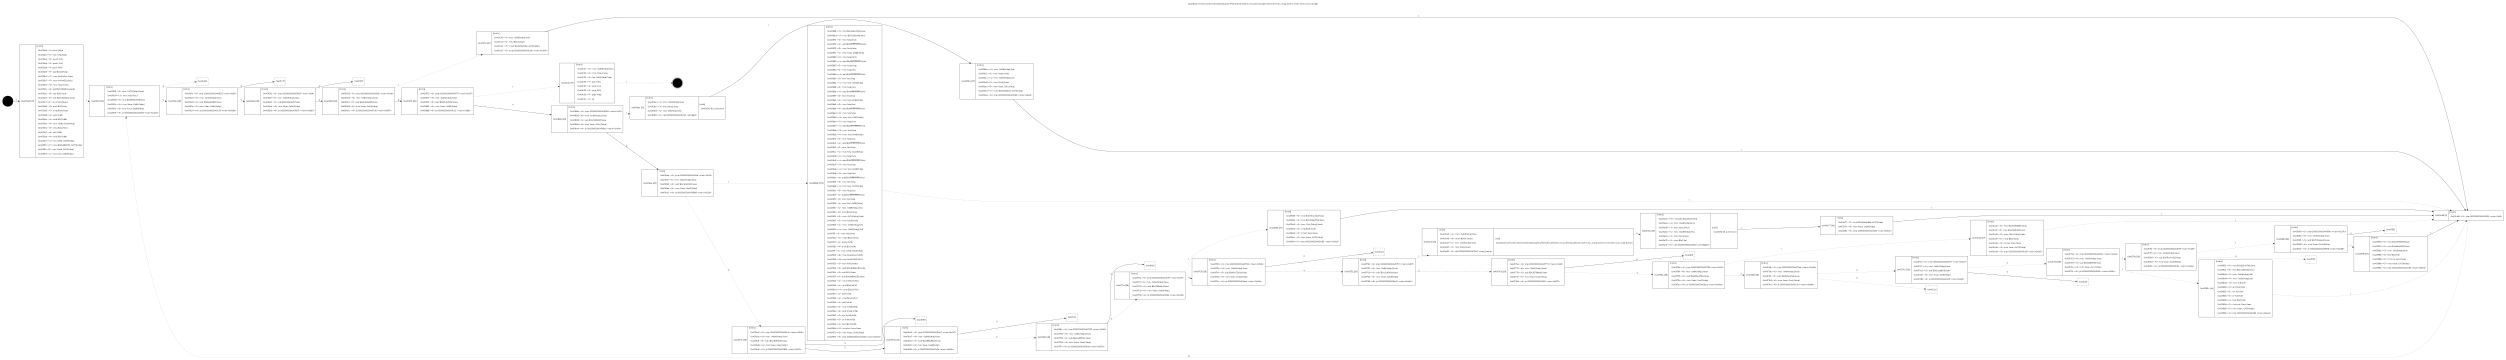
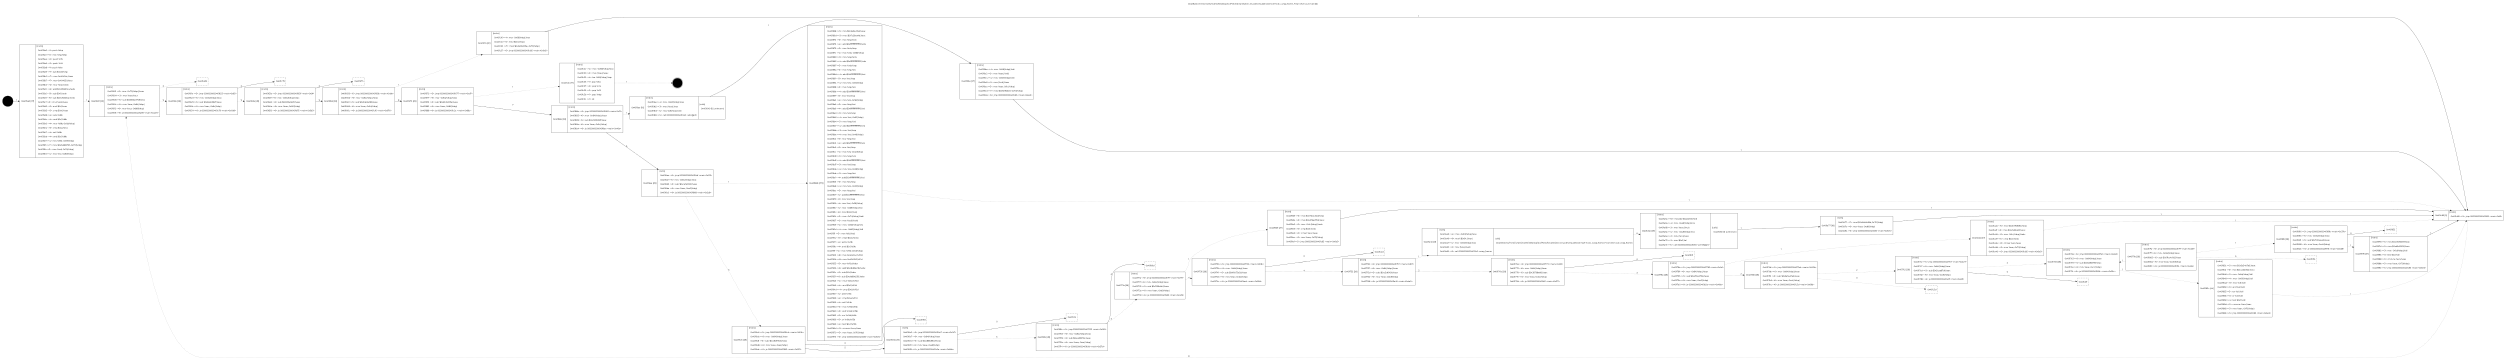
edge "0x4017de [28]" -> "0x4017fa [28]": reversed
